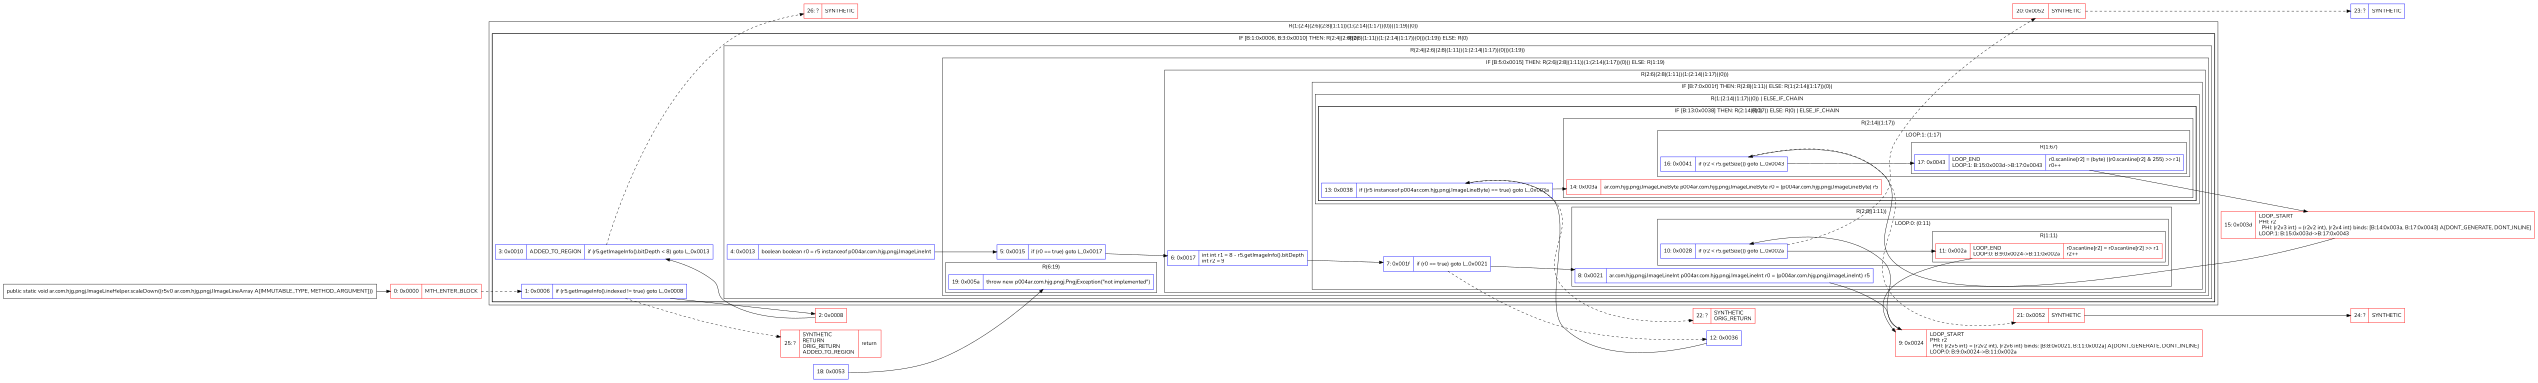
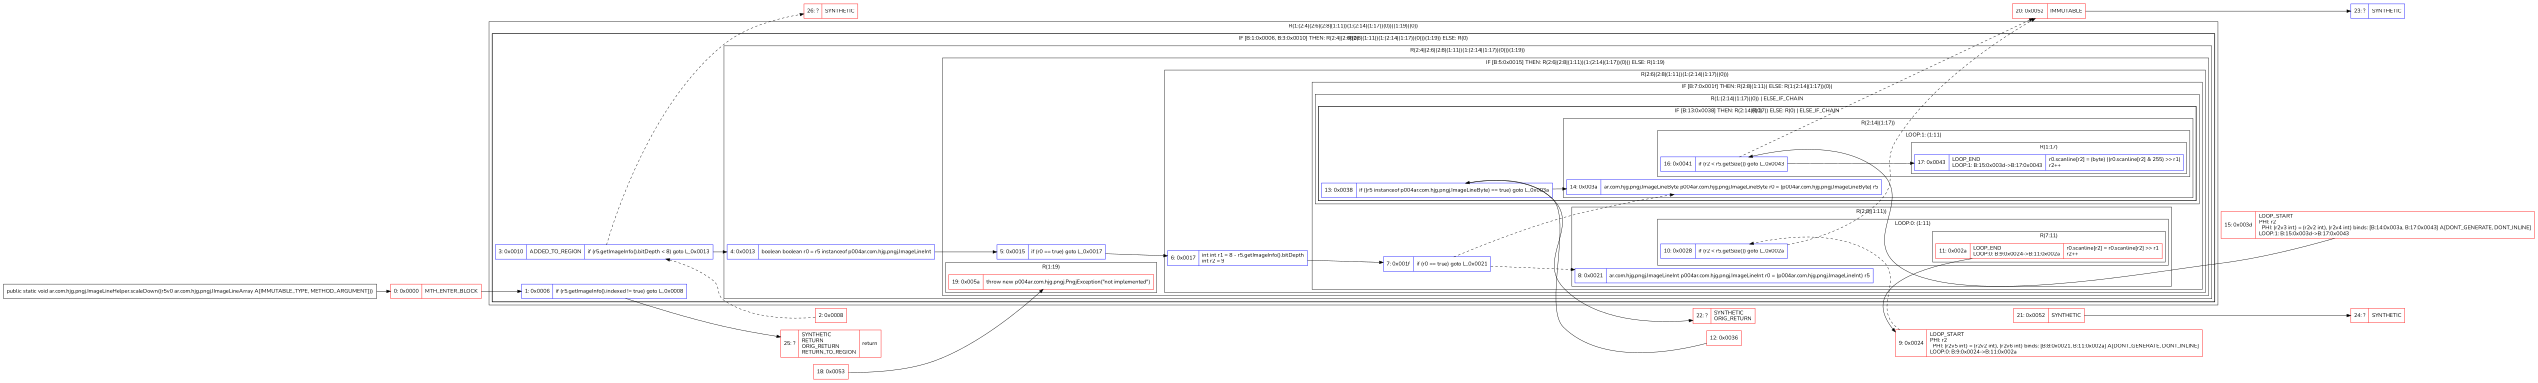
node "20: 0x0052": text "SYNTHETIC" -> "IMMUTABLE"
edge "20: 0x0052" -> "23: ?": style dashed -> solid
cluster "LOOP:1: (1:17)": label "LOOP:1: (1:17)" -> "LOOP:1: (1:11)"
cluster "R(1:67)": label "R(1:67)" -> "R(1:17)"
node "17: 0x0043": text "r0++" -> "r2++"
node "14: 0x003a": color red -> blue
edge "17: 0x0043" -> "15: 0x003d": removed
cluster "LOOP:0: (0:11)": label "LOOP:0: (0:11)" -> "LOOP:0: (1:11)"
edge "16: 0x0041" -> "21: 0x0052": now "16: 0x0041" -> "20: 0x0052"
cluster "R(1:11)": label "R(1:11)" -> "R(7:11)"
edge "9: 0x0024" -> "10: 0x0028": style solid -> dashed
edge "10: 0x0028" -> "11: 0x002a": removed
edge "3: 0x0010" -> "4: 0x0013": added
edge "13: 0x0038" -> "22: ?": style dashed -> solid
cluster "R(6:19)": label "R(6:19)" -> "R(1:19)"
edge "7: 0x001f" -> "8: 0x0021": style solid -> dashed
node "19: 0x005a": color blue -> red
edge "0: 0x0000" -> "1: 0x0006": style dashed -> solid
edge "8: 0x0021" -> "9: 0x0024": removed
edge "1: 0x0006" -> "2: 0x0008": removed
edge "2: 0x0008" -> "3: 0x0010": style solid -> dashed
edge "1: 0x0006" -> "25: ?": style dashed -> solid
edge "7: 0x001f" -> "12: 0x0036": now "7: 0x001f" -> "14: 0x003a"
node "12: 0x0036": color blue -> red
node "25: ?": text "ADDED_TO_REGION" -> "RETURN_TO_REGION"
node "18: 0x0053": color blue -> red
